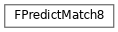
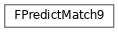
node "FPredictMatch8": label "FPredictMatch8" -> "FPredictMatch9"
